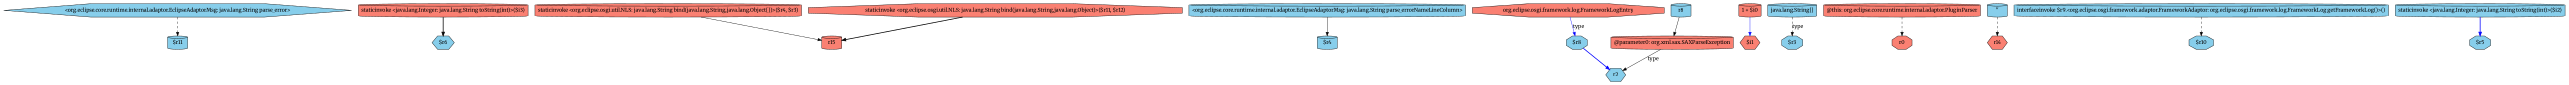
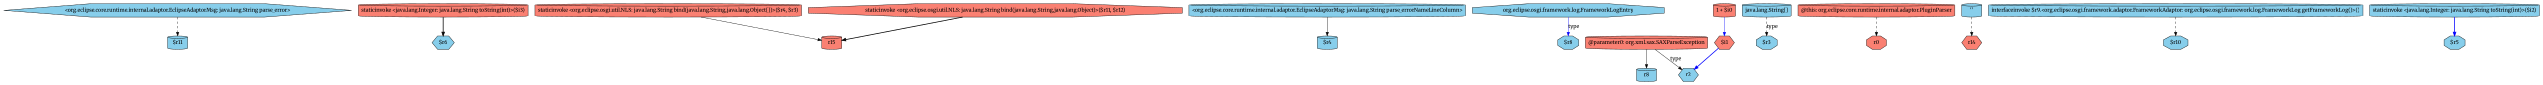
node "org.eclipse.osgi.framework.log.FrameworkLogEntry": fillcolor salmon -> skyblue
edge "r8" -> "@parameter0: org.xml.sax.SAXParseException": reversed
edge "$r8" -> "r2": now "$i1" -> "r2"
